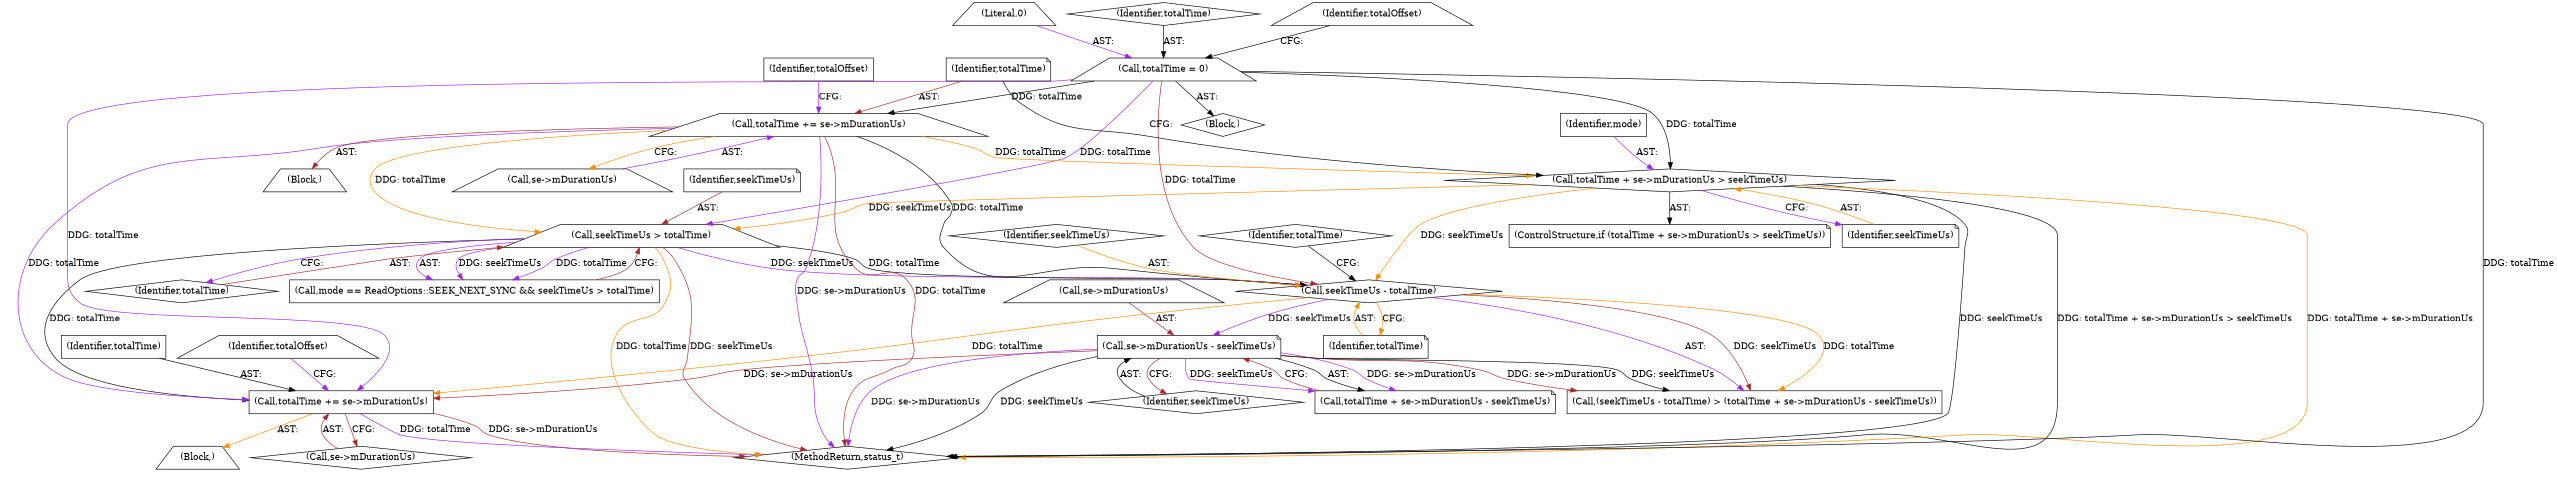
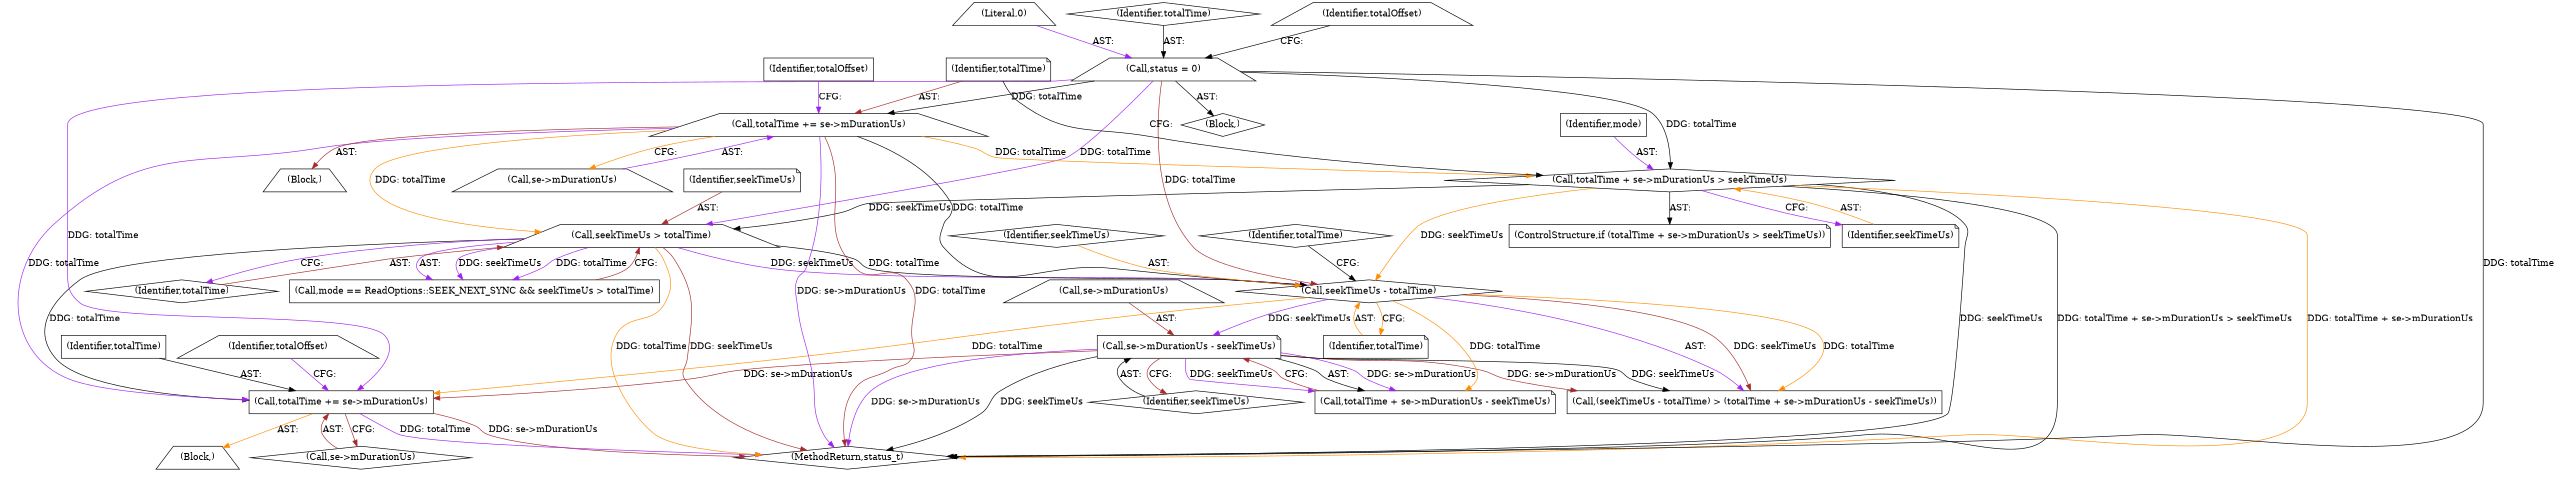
node "(Call,totalTime = 0)": label "(Call,totalTime = 0)" -> "(Call,status = 0)"
edge "(Call,totalTime + se->mDurationUs > seekTimeUs)" -> "(Call,seekTimeUs > totalTime)": color darkorange -> black
edge "(Call,seekTimeUs - totalTime)" -> "(Call,totalTime + se->mDurationUs - seekTimeUs)": added, label "DDG: totalTime"
